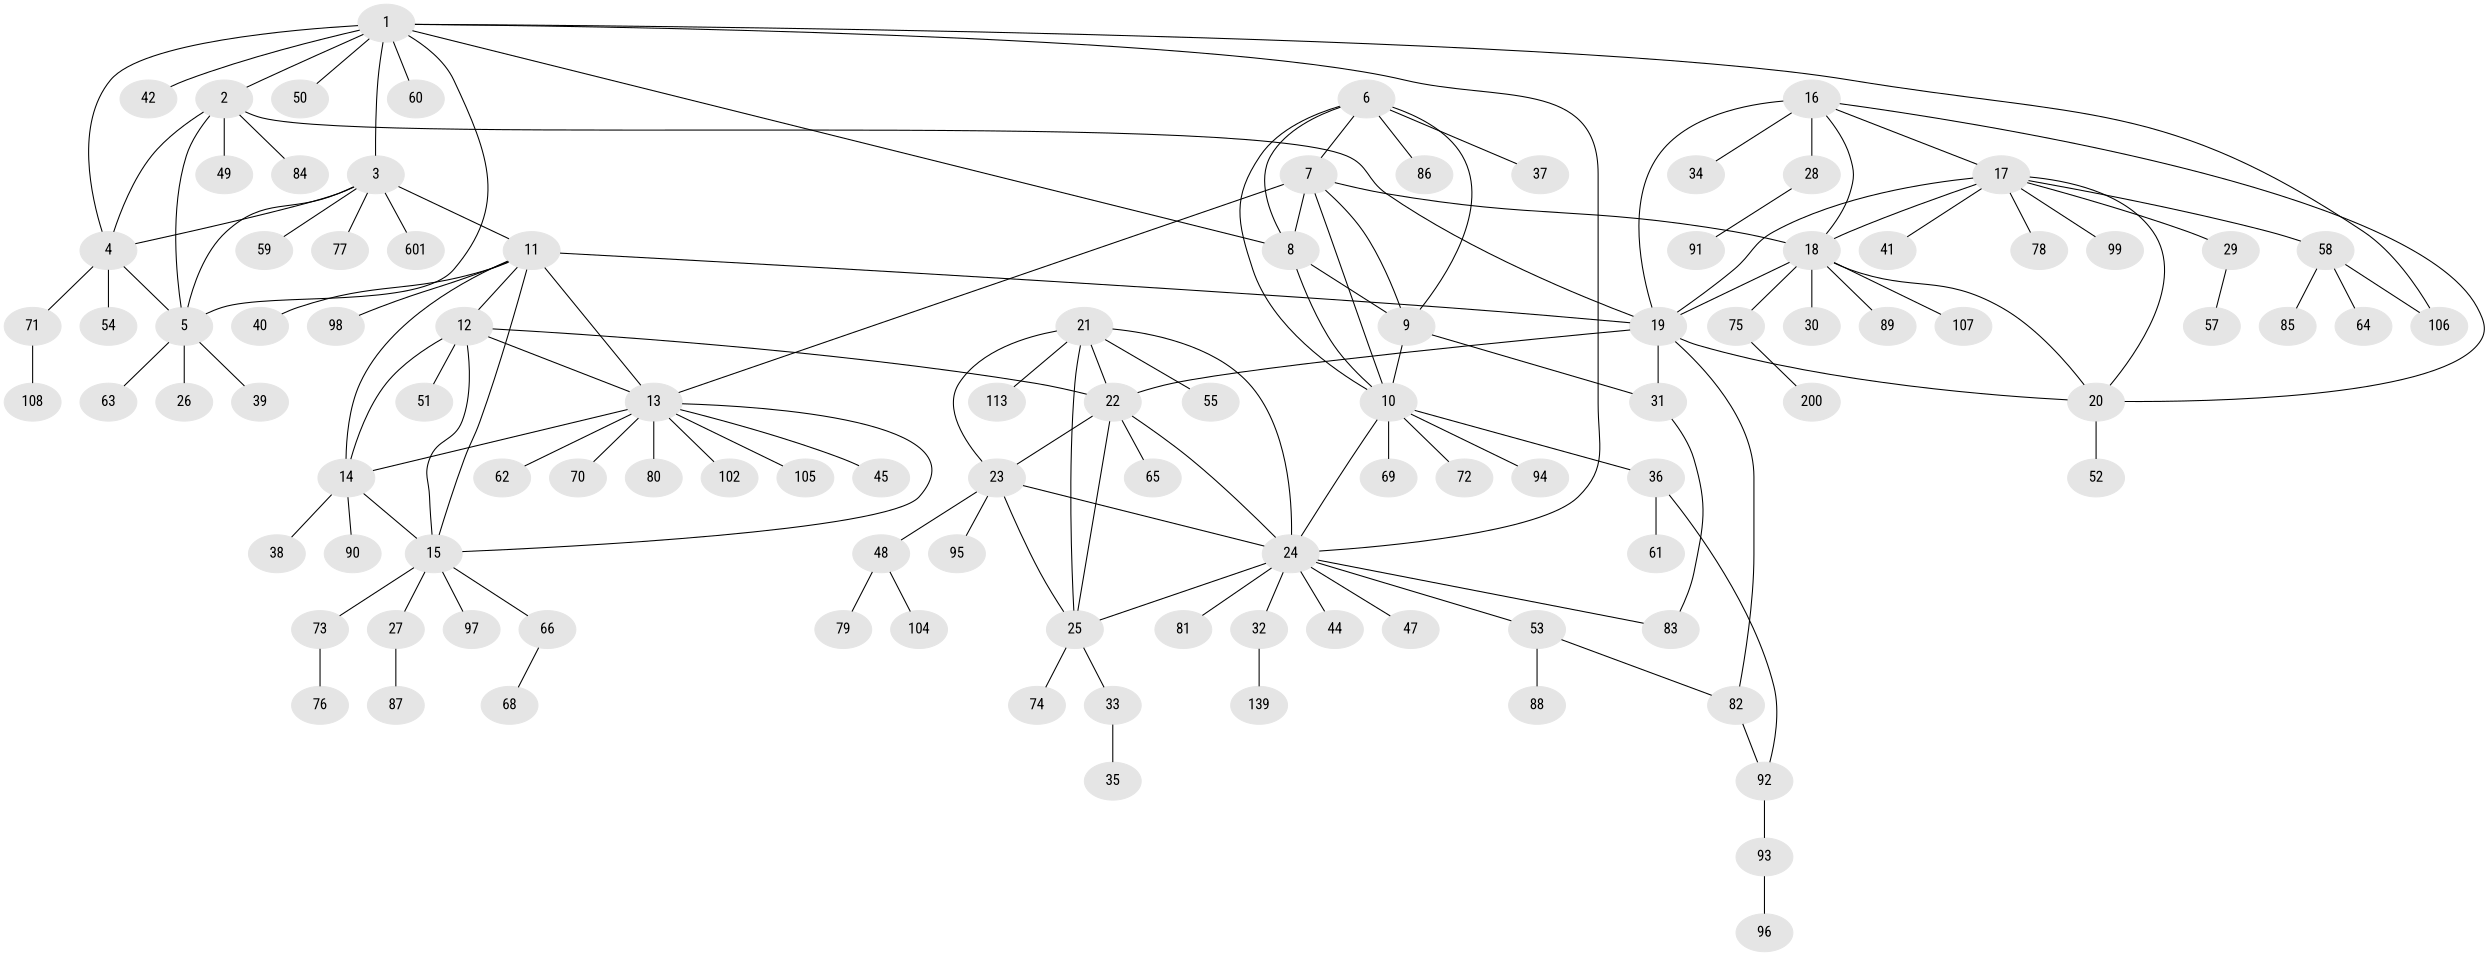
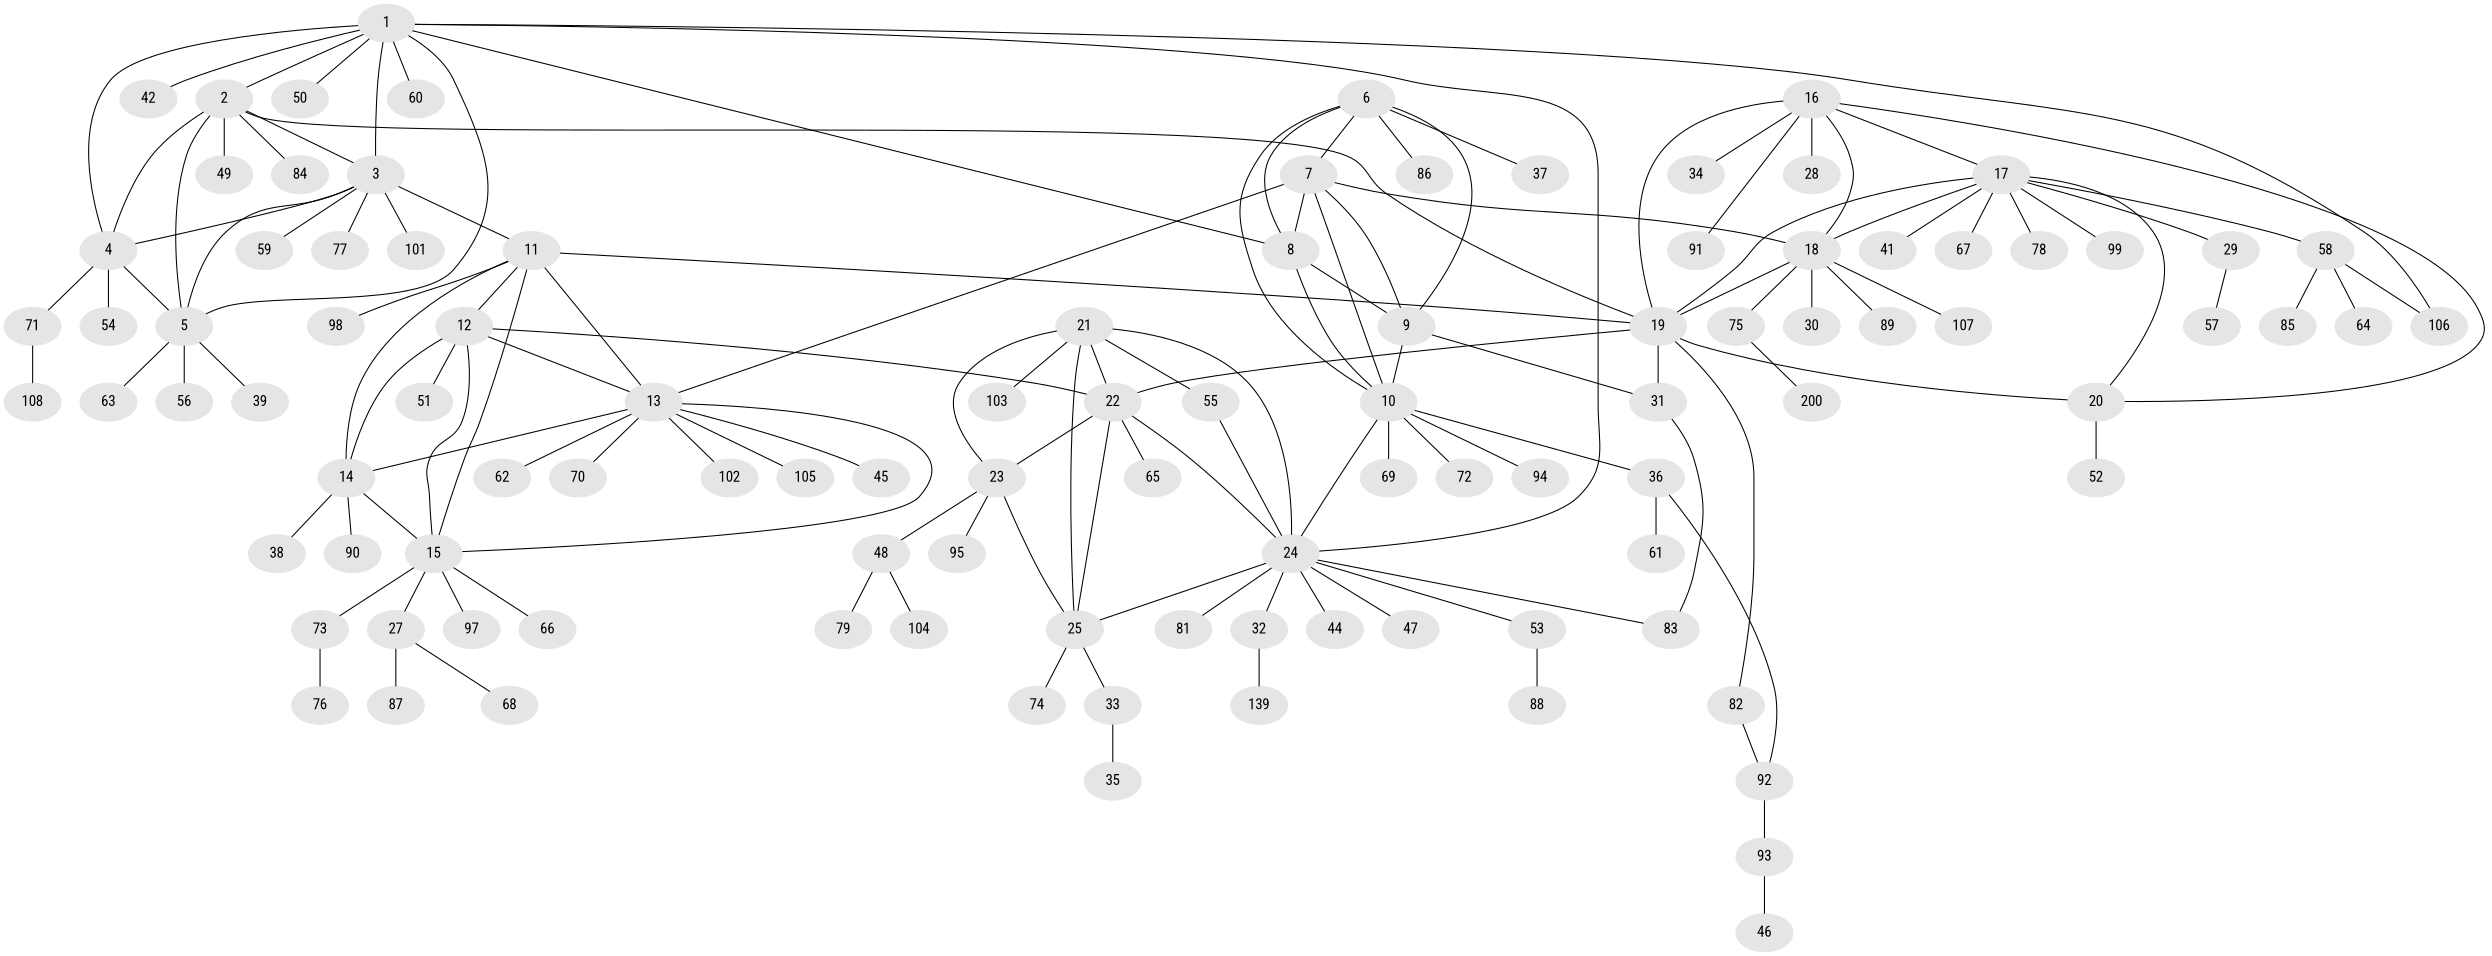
edge "2" -- "3": added
edge "28" -- "91": now "16" -- "91"
node "601": label "601" -> "101"
node "67": added
edge "18" -- "20": removed
node "40": removed
node "26": label "26" -> "56"
node "113": label "113" -> "103"
node "80": removed
edge "23" -- "24": now "55" -- "24"
edge "53" -- "82": removed
edge "66" -- "68": now "27" -- "68"
node "96": label "96" -> "46"
